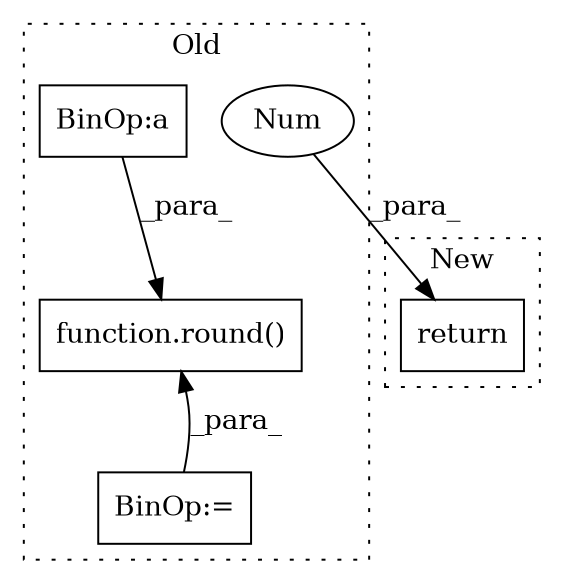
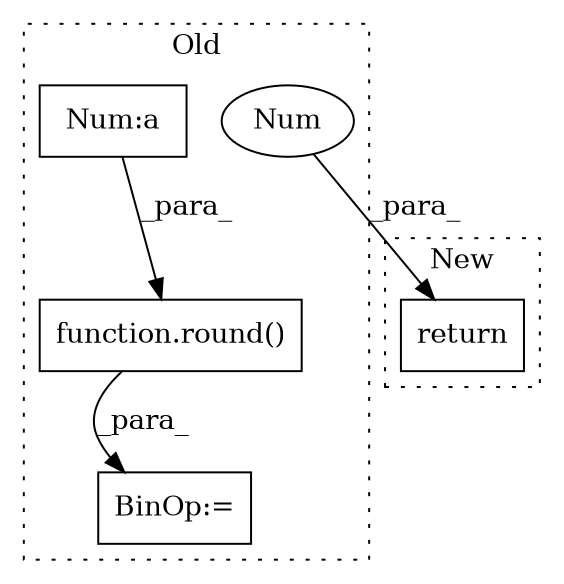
node "BinOp:a": label "BinOp:a" -> "Num:a"
edge "BinOp:=" -> "function.round()": reversed
